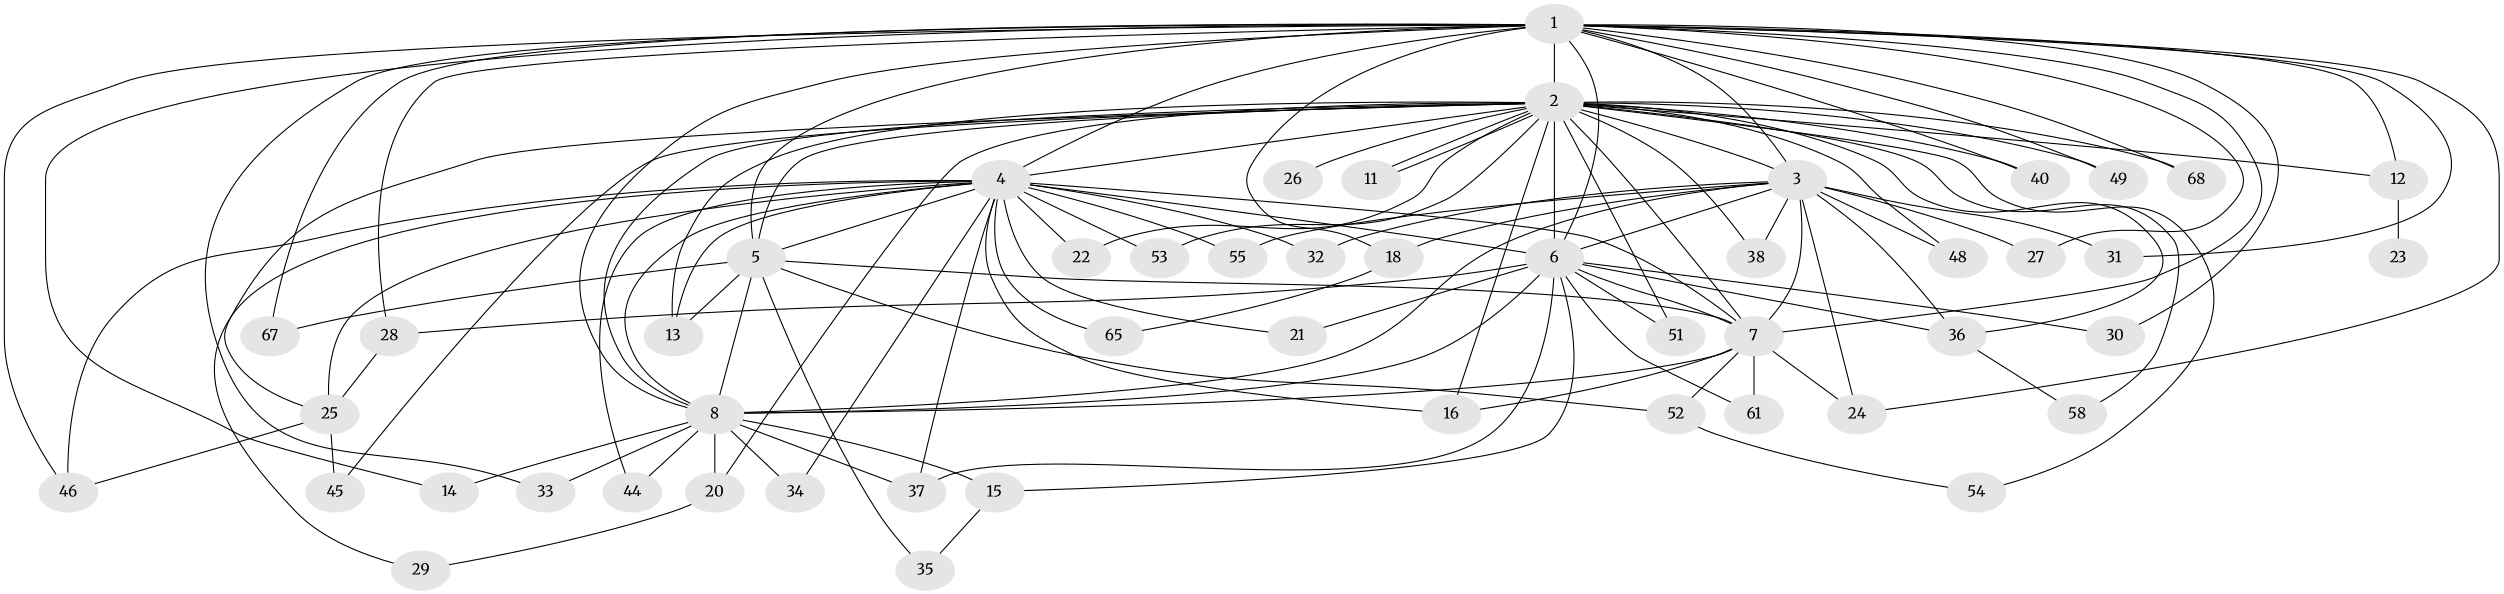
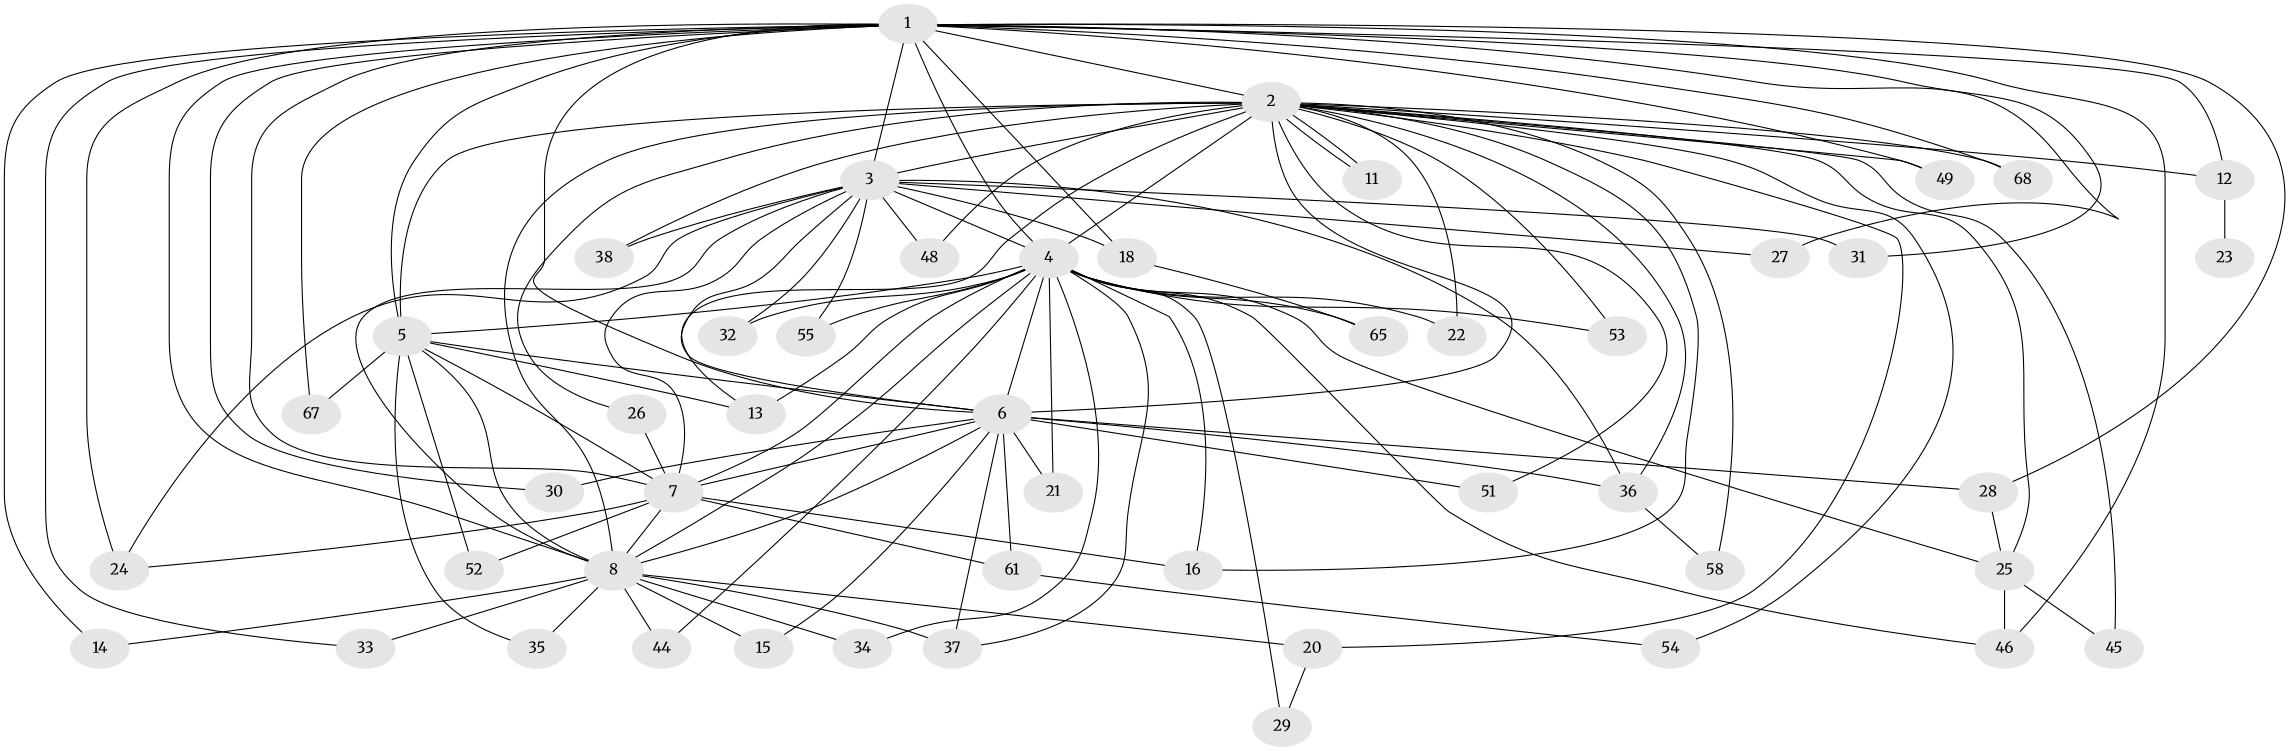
node "40": removed
edge "3" -- "4": added
edge "2" -- "7": now "26" -- "7"
edge "5" -- "6": added
edge "52" -- "54": now "61" -- "54"
edge "15" -- "35": now "8" -- "35"
